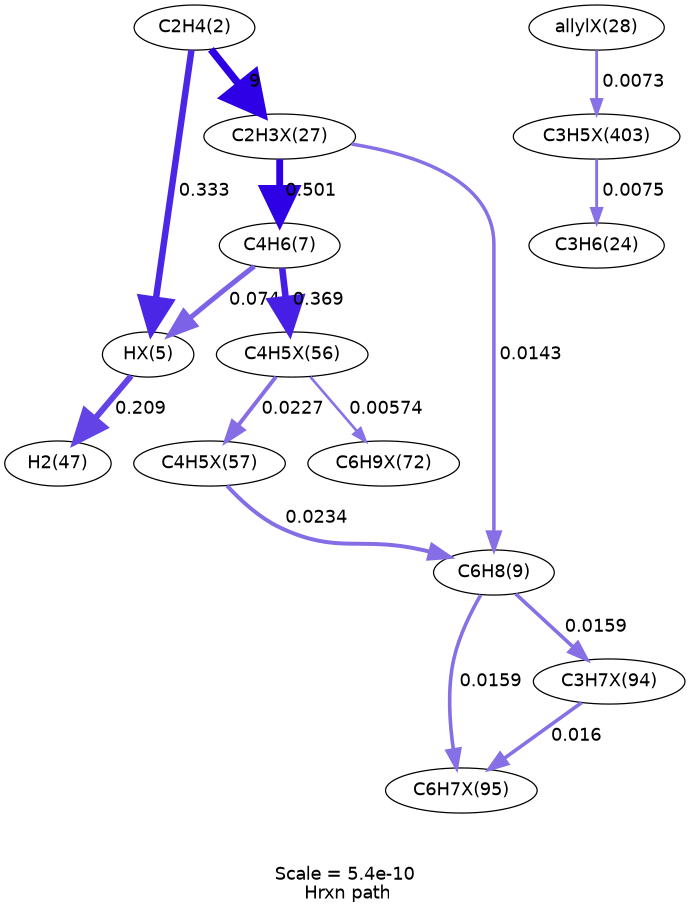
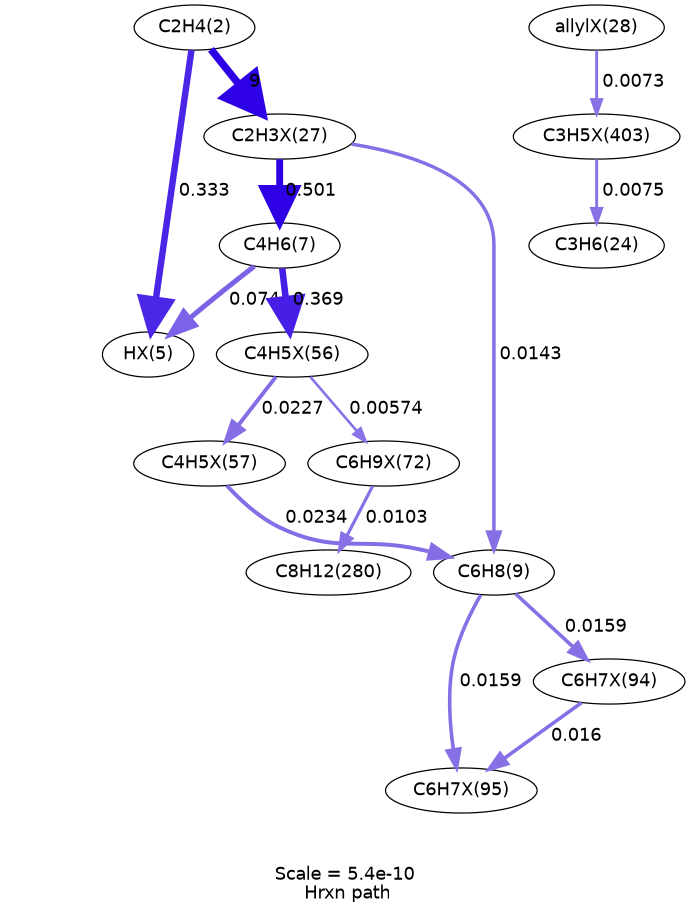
node "H2(47)": removed
node "C8H12(280)": added
node "C3H7X(94)": label "C3H7X(94)" -> "C6H7X(94)"
